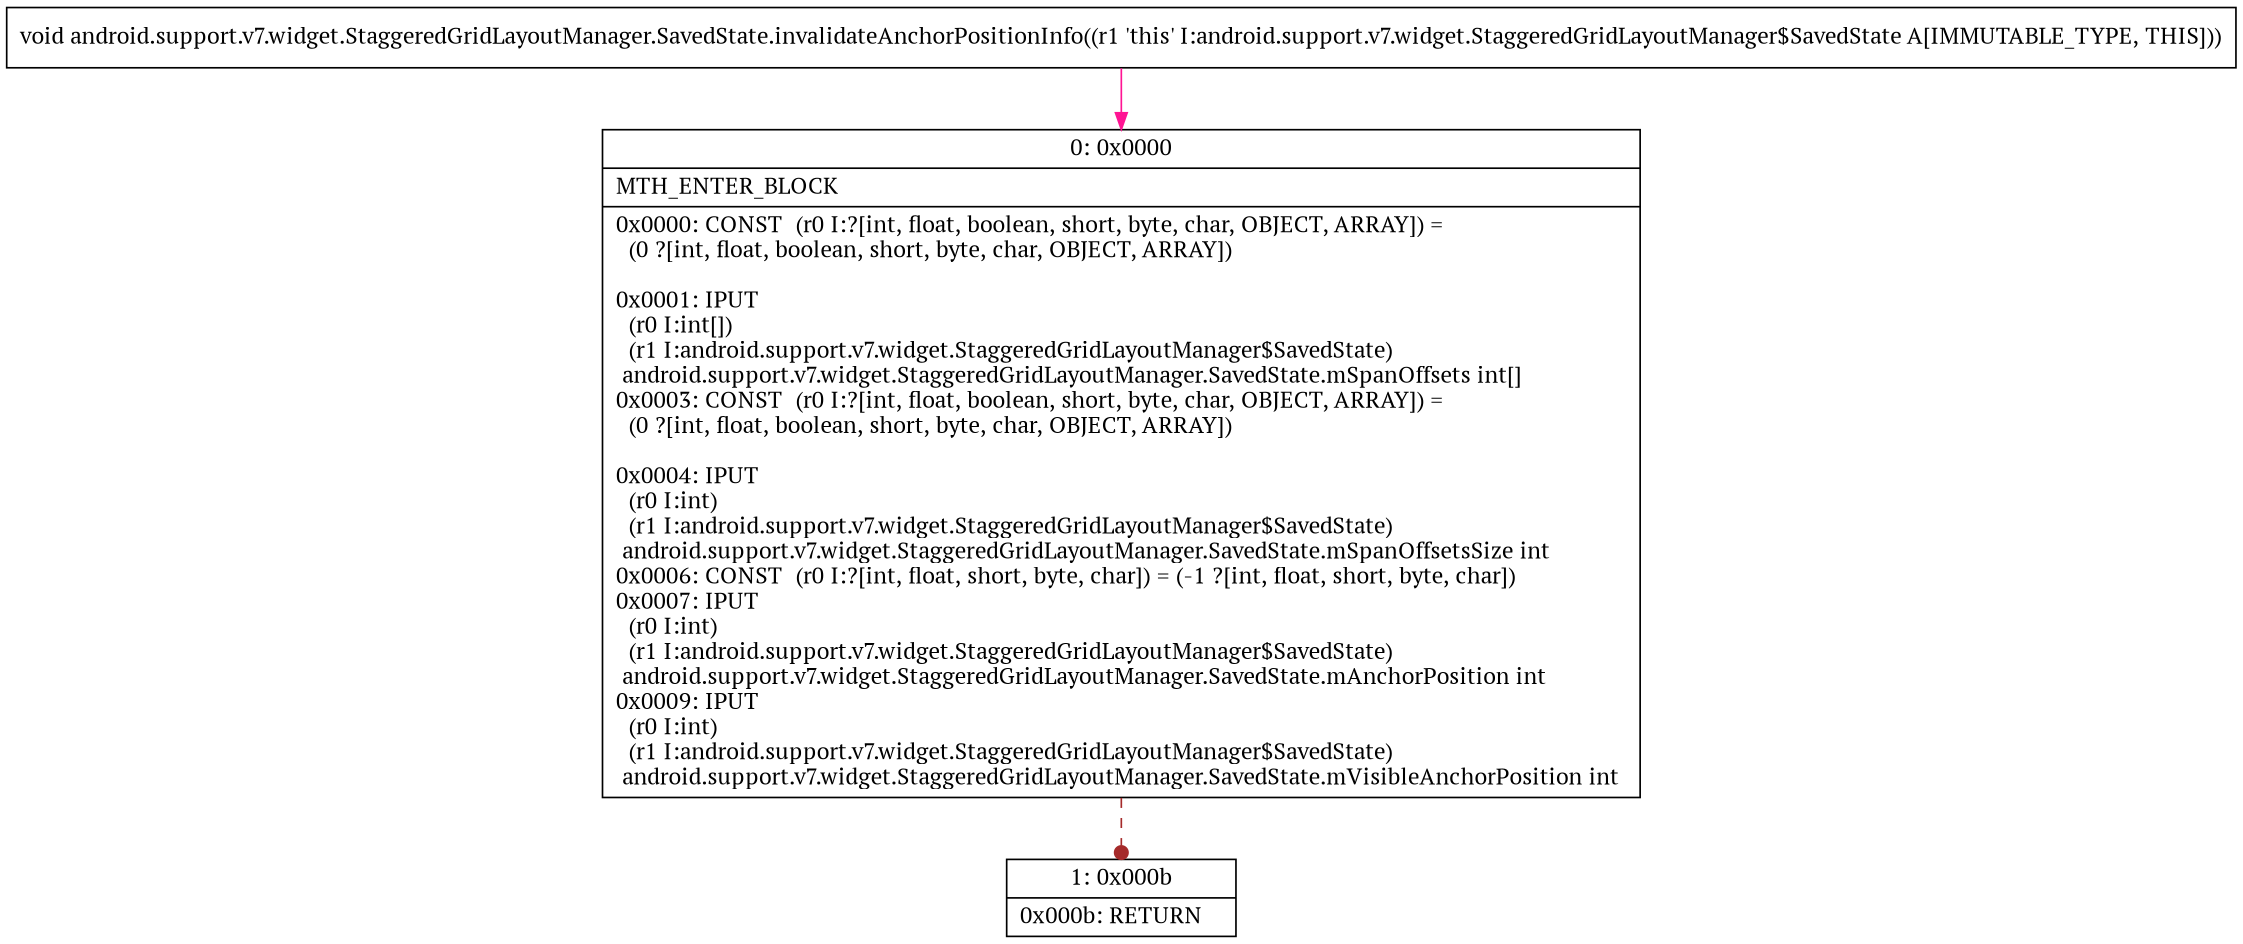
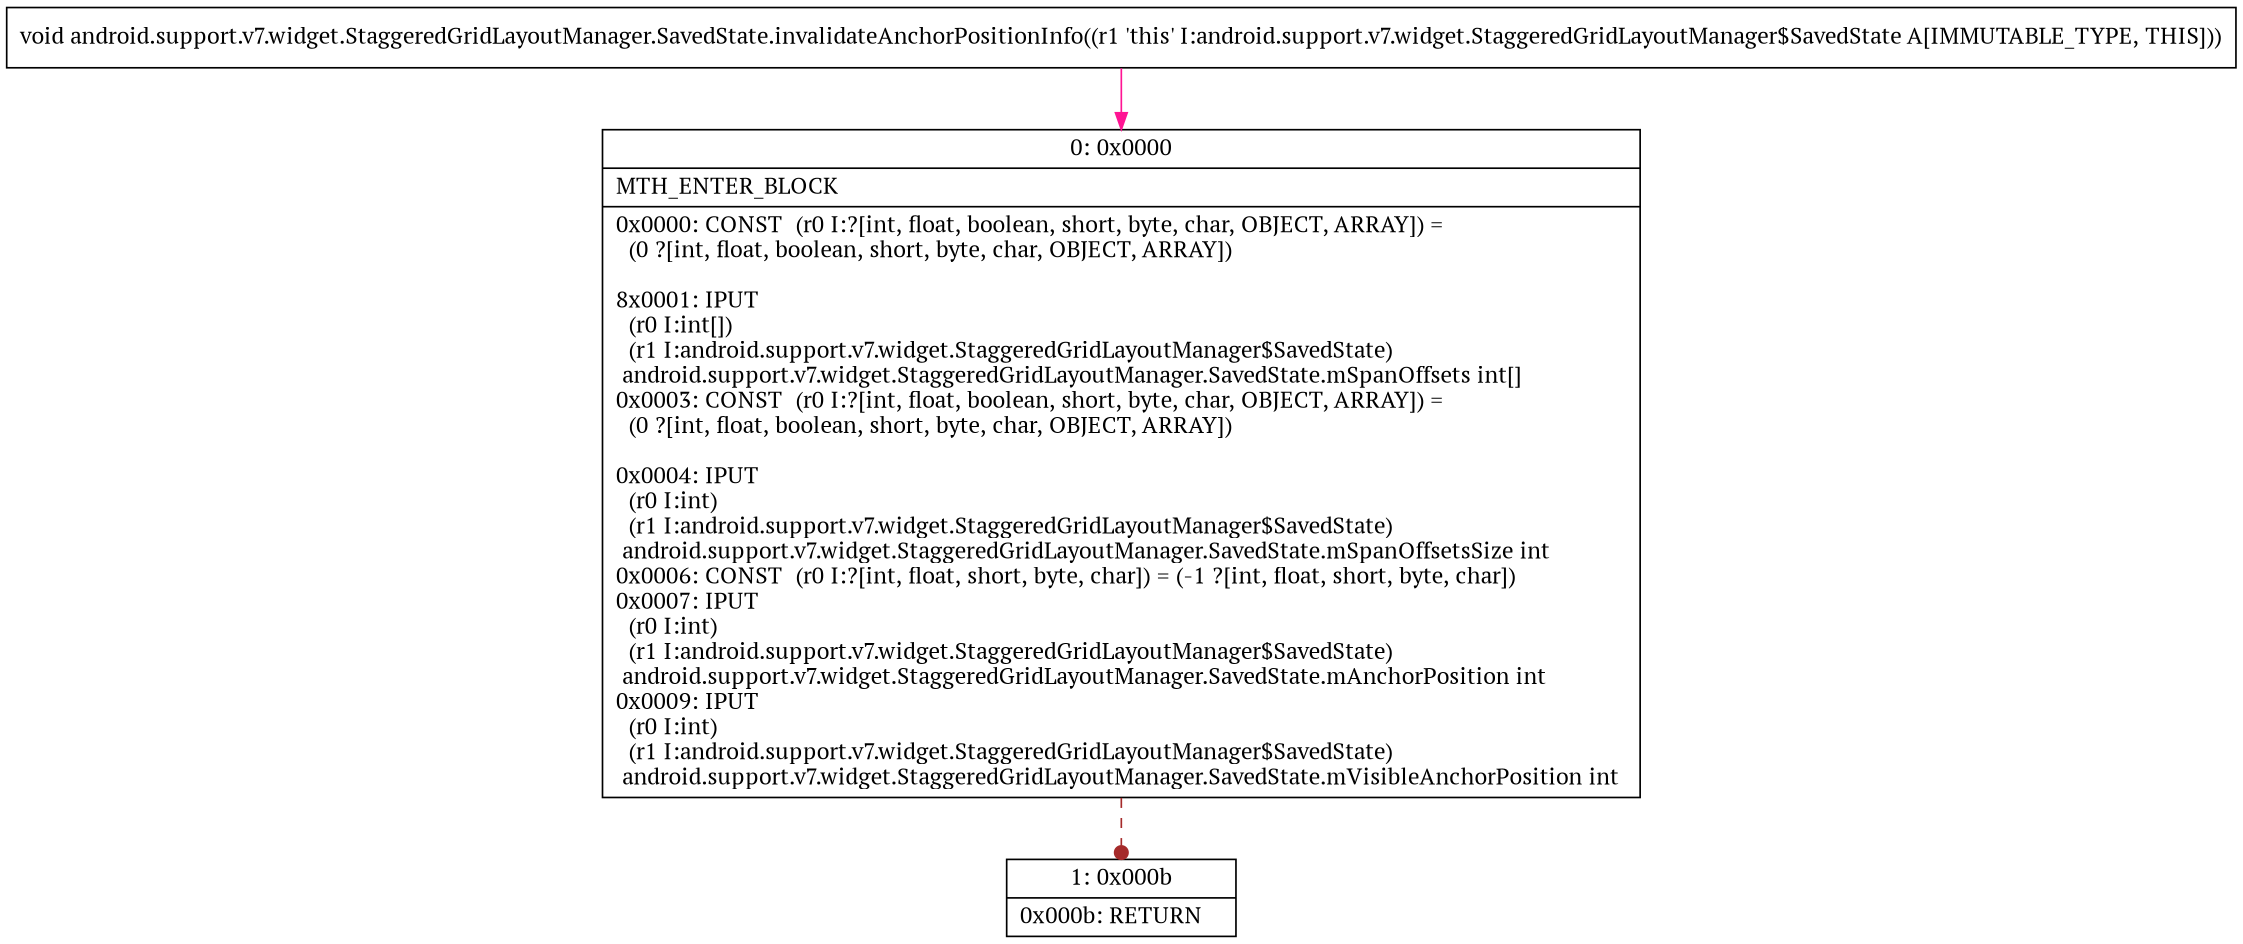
node "0: 0x0000": text "0x0001: IPUT" -> "8x0001: IPUT"
